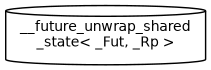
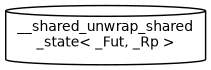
node "__future_unwrap_shared _state< _Fut, _Rp >": label "__future_unwrap_shared _state< _Fut, _Rp >" -> "__shared_unwrap_shared _state< _Fut, _Rp >"
